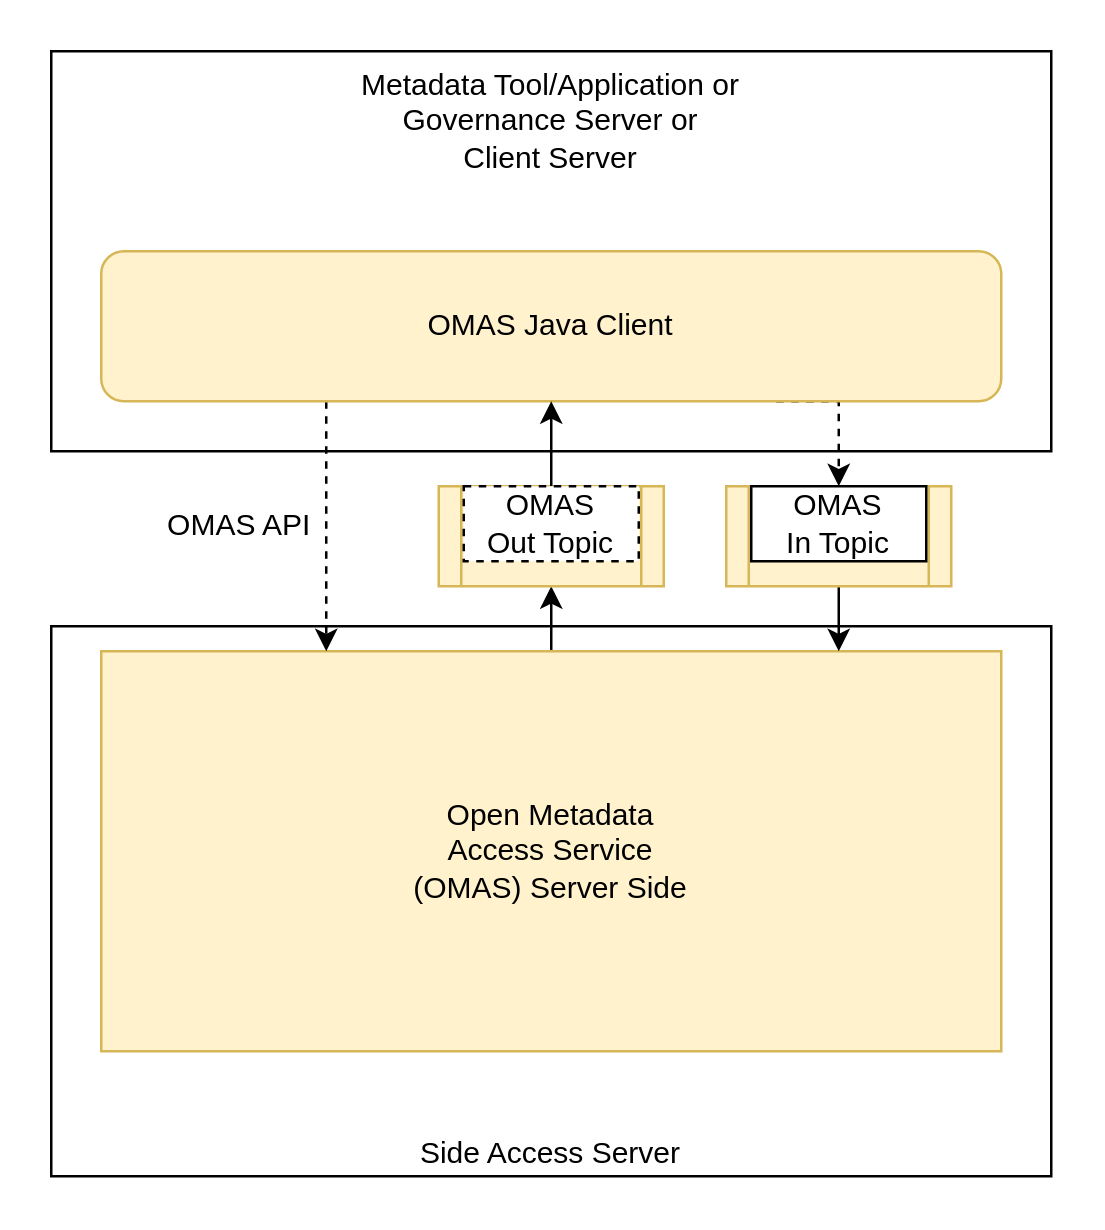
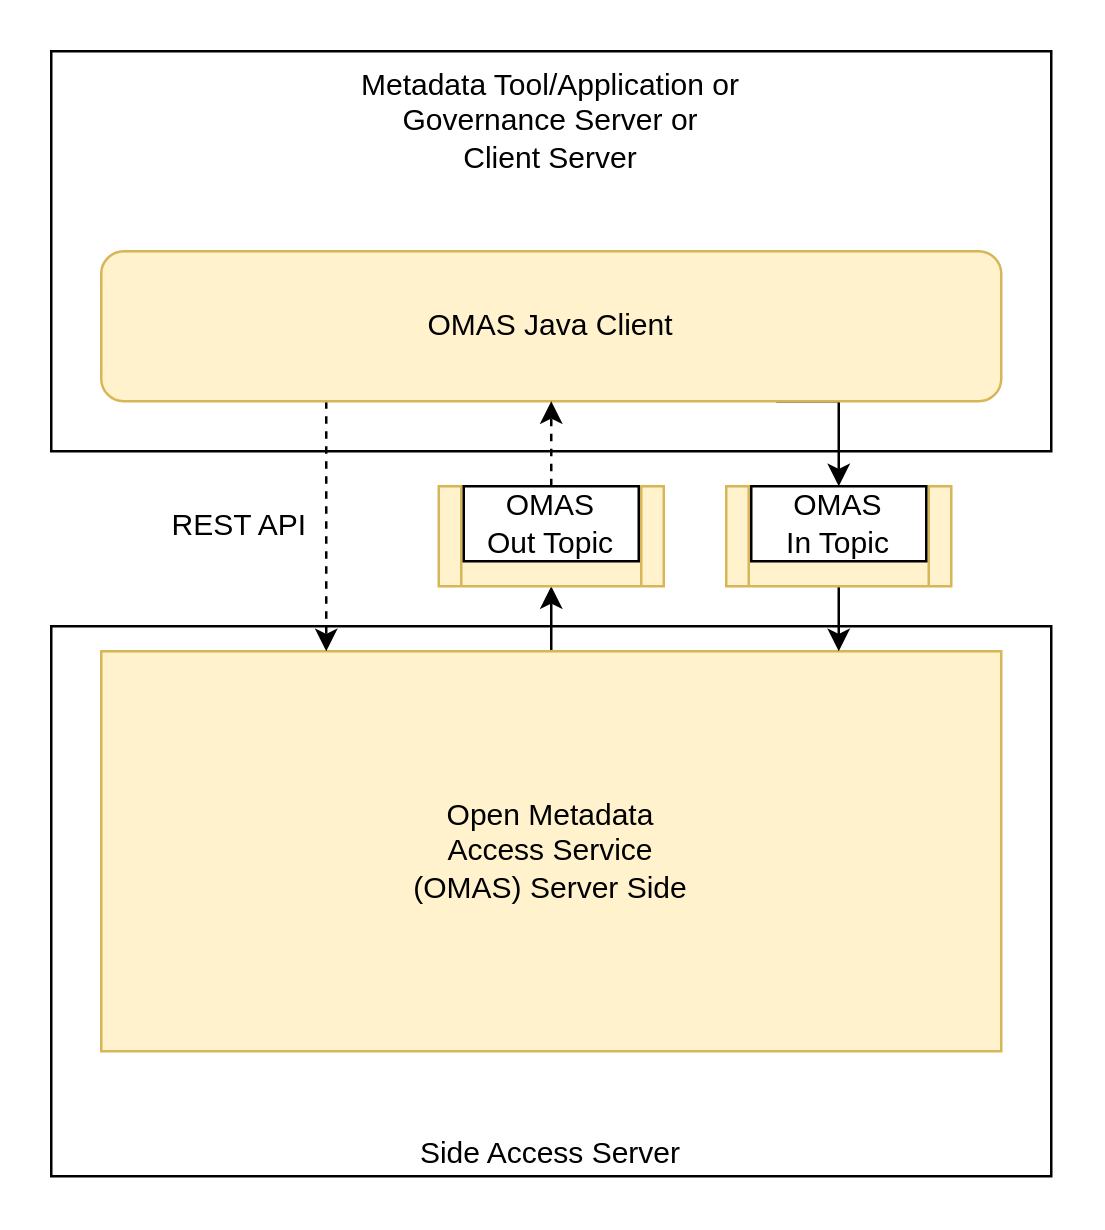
edge "OMAS Java Client" -> "OMAS In Topic": style dashed -> solid
edge "OMAS Out Topic" -> "OMAS Java Client": style solid -> dashed
node "OMAS Out Topic": style dashed -> solid
node "OMAS API": label "OMAS API" -> "REST API"
